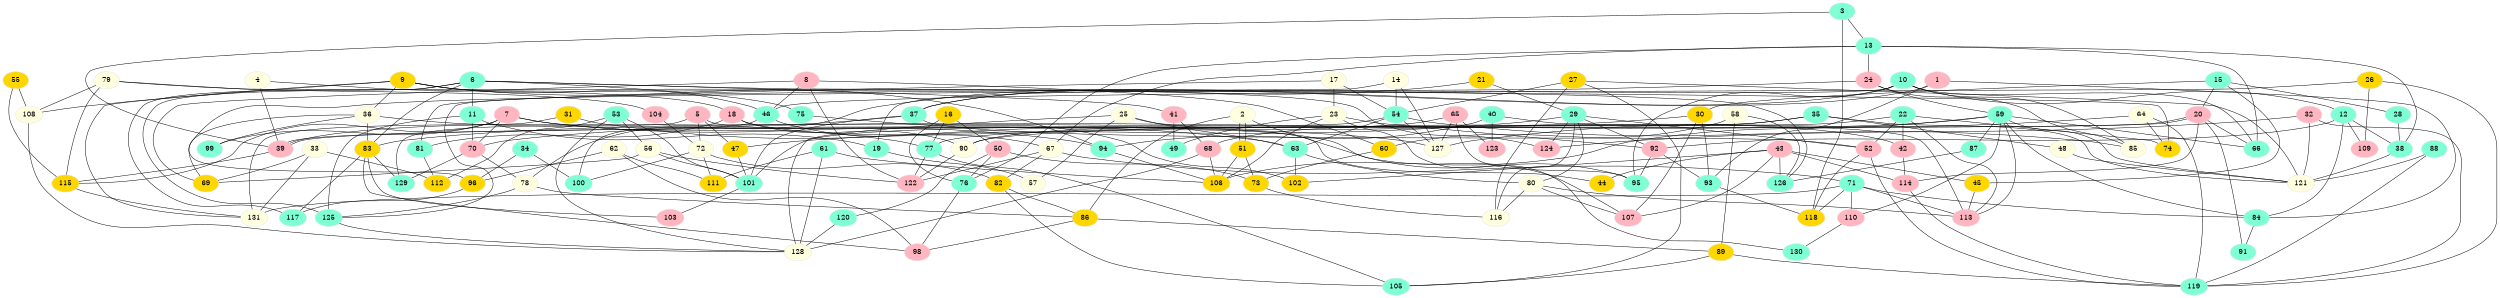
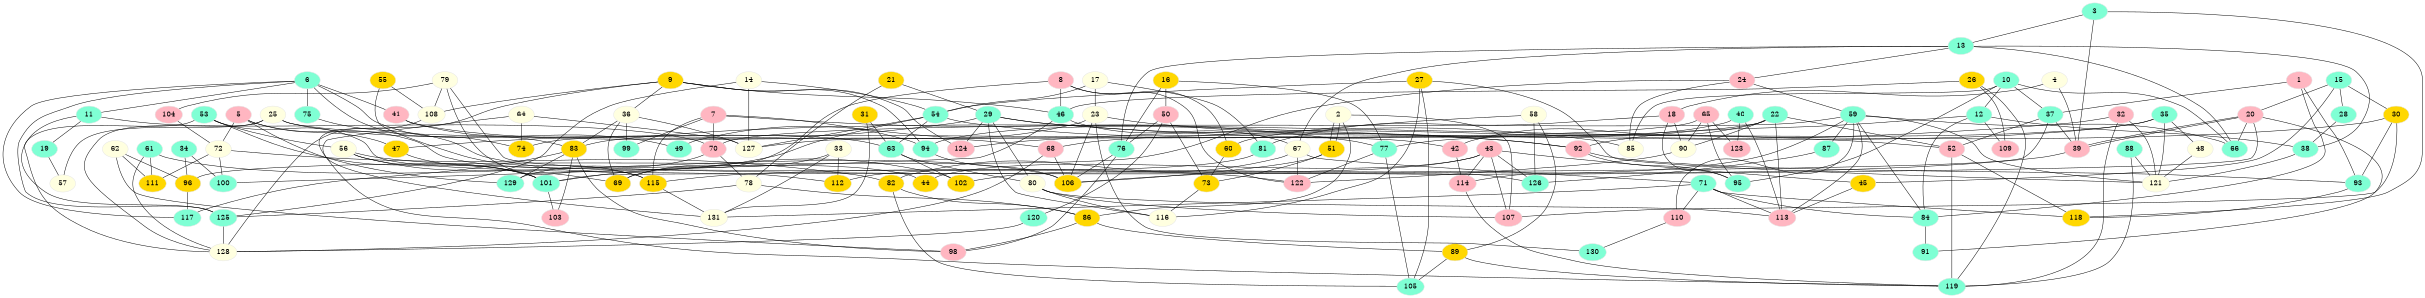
edge "10" -- "19": removed
edge "76" -- "106": added
